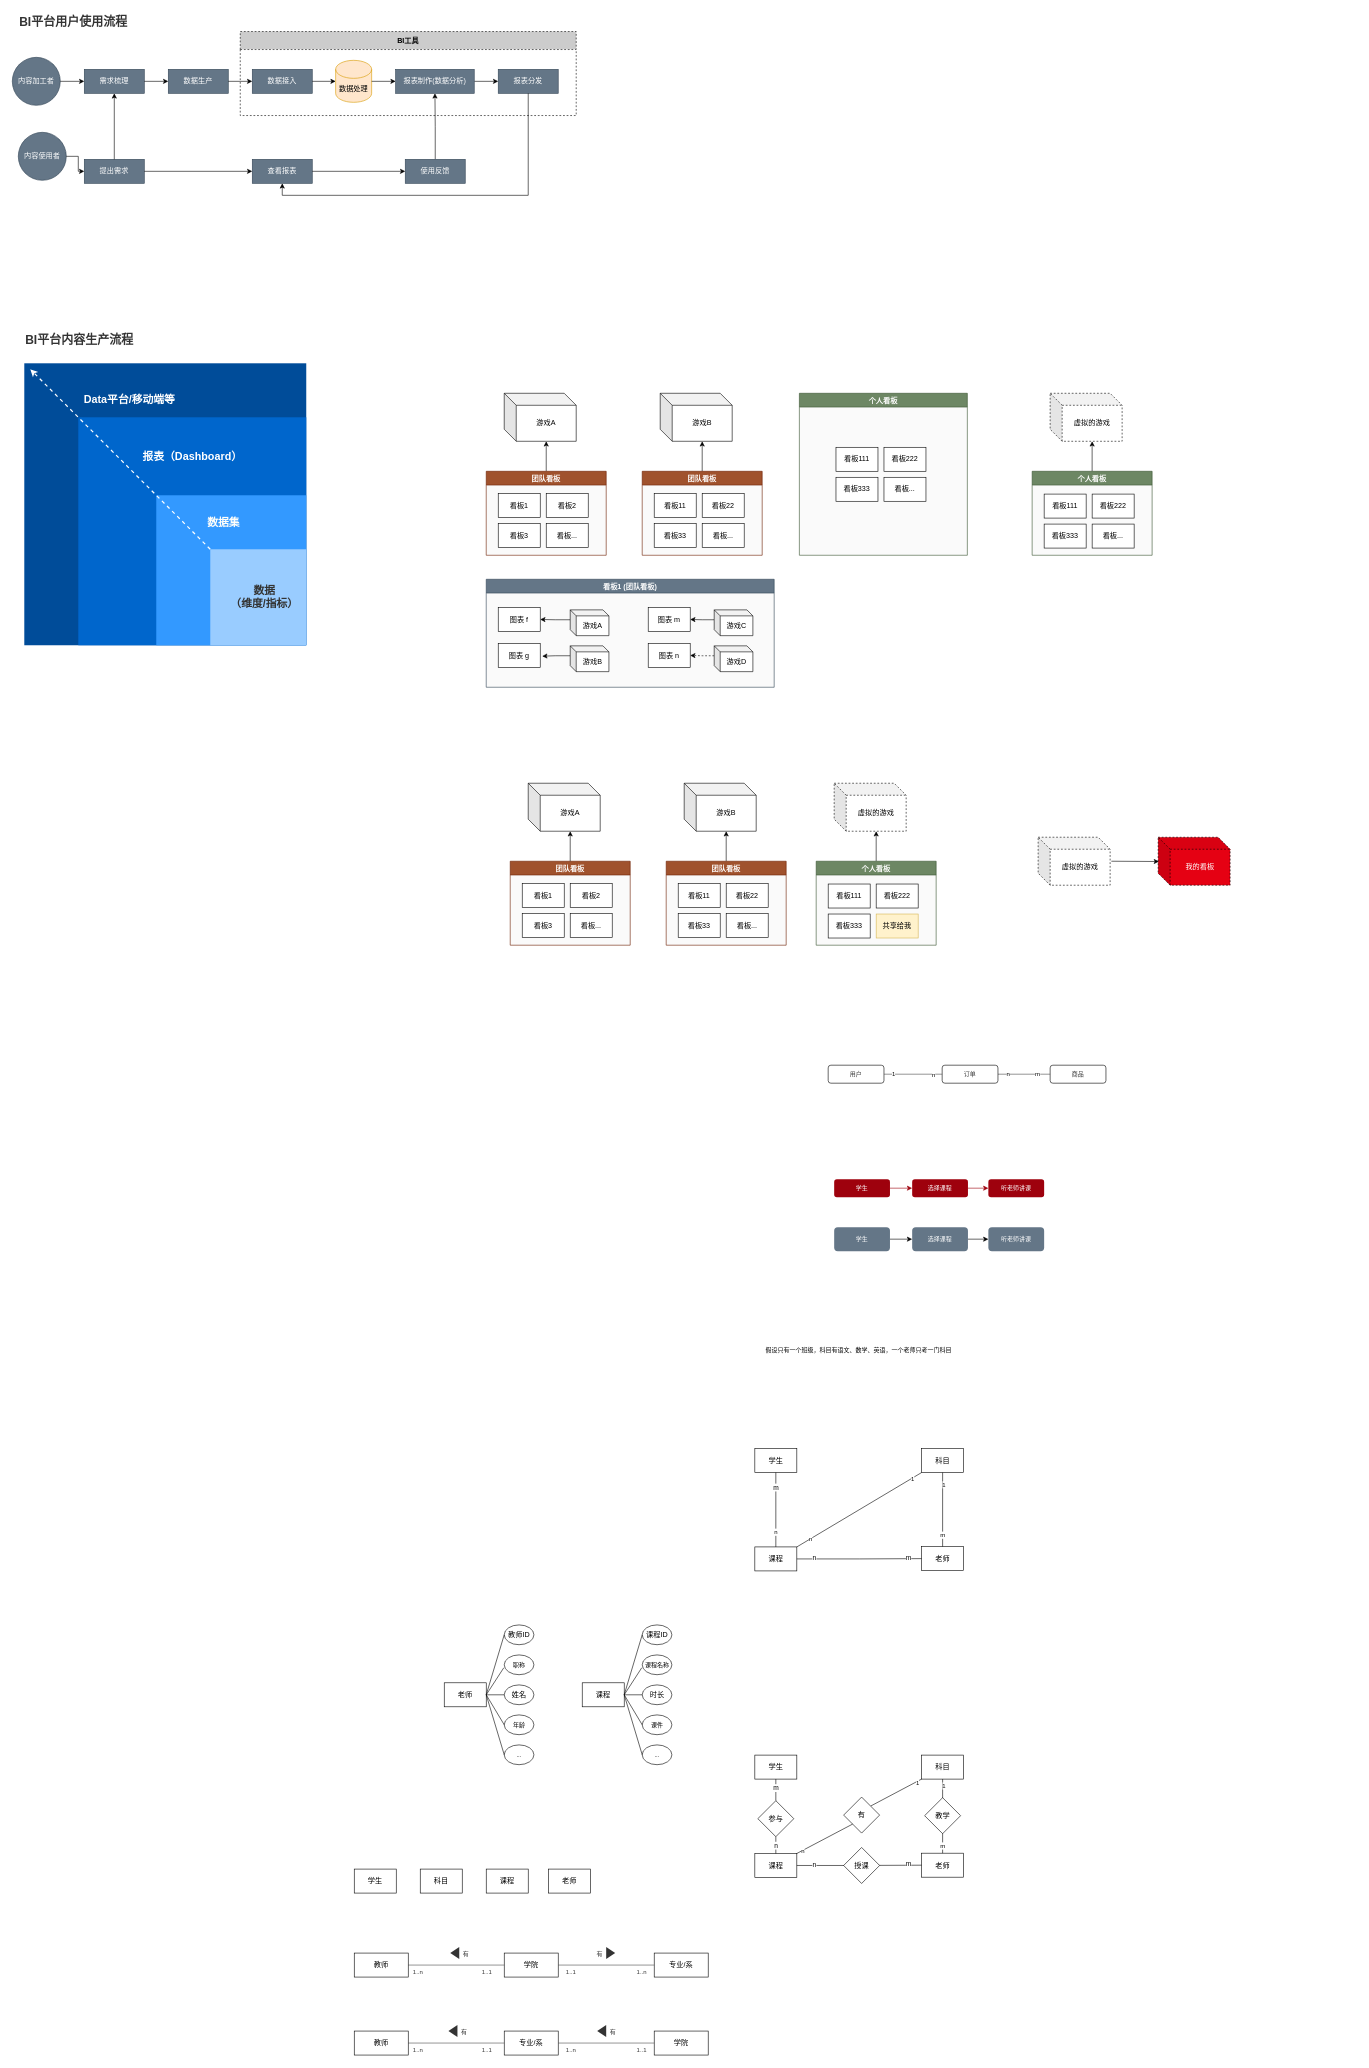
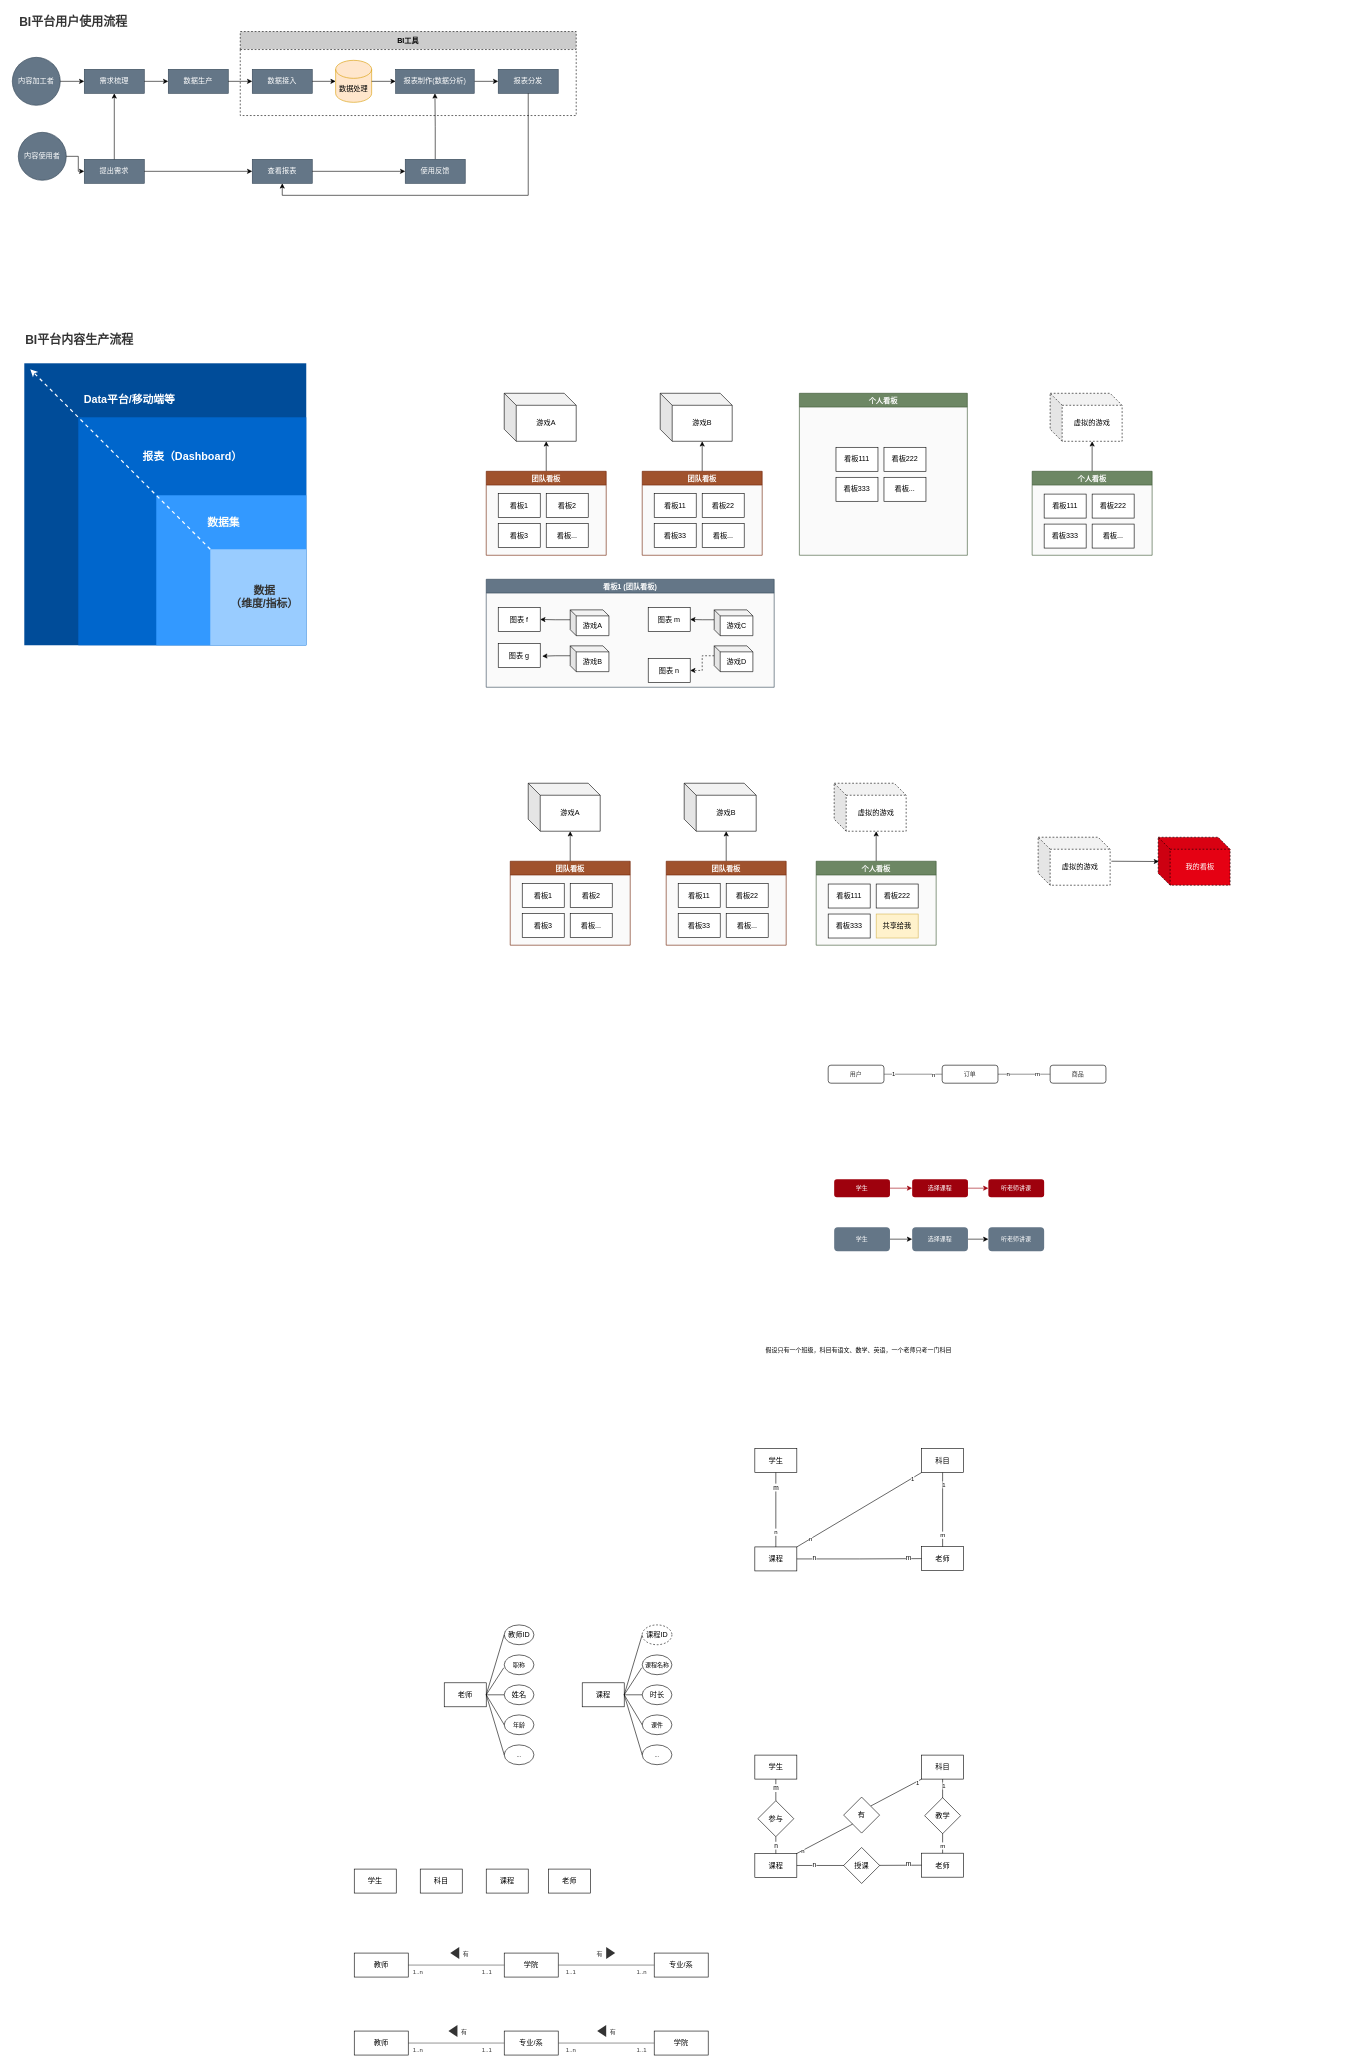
node "图表 n": moved (669, 656) -> (669, 671)
node "课程ID": style solid -> dashed
